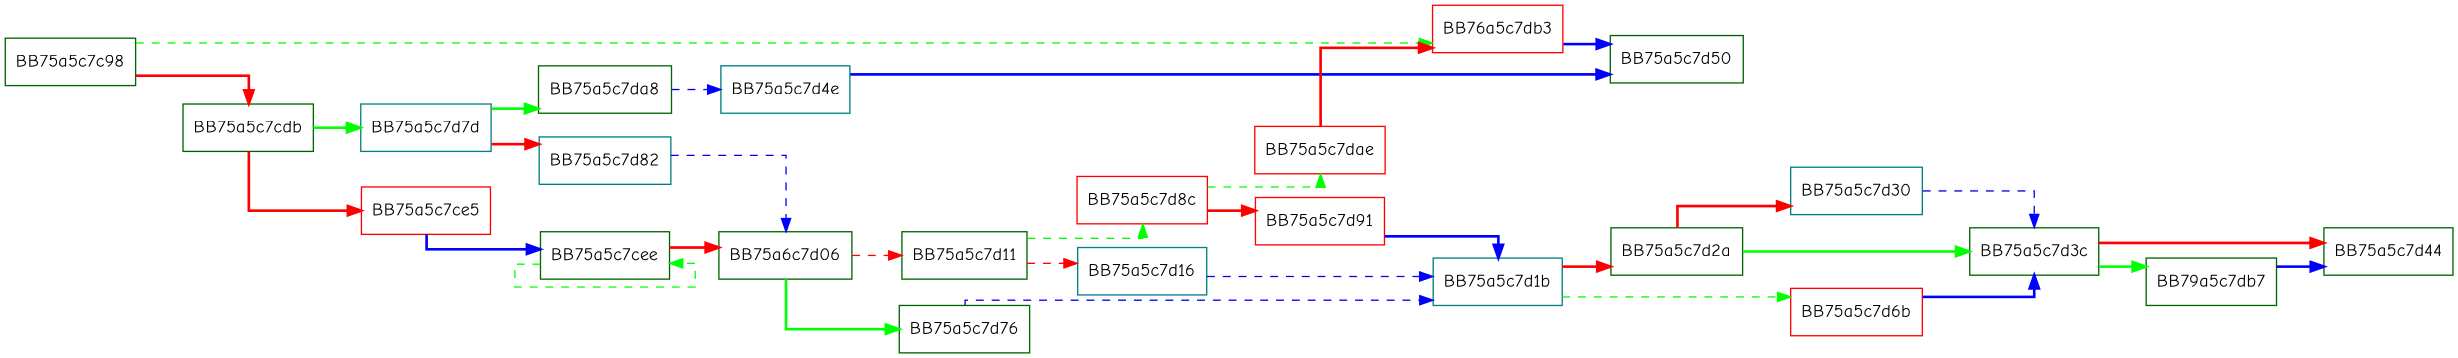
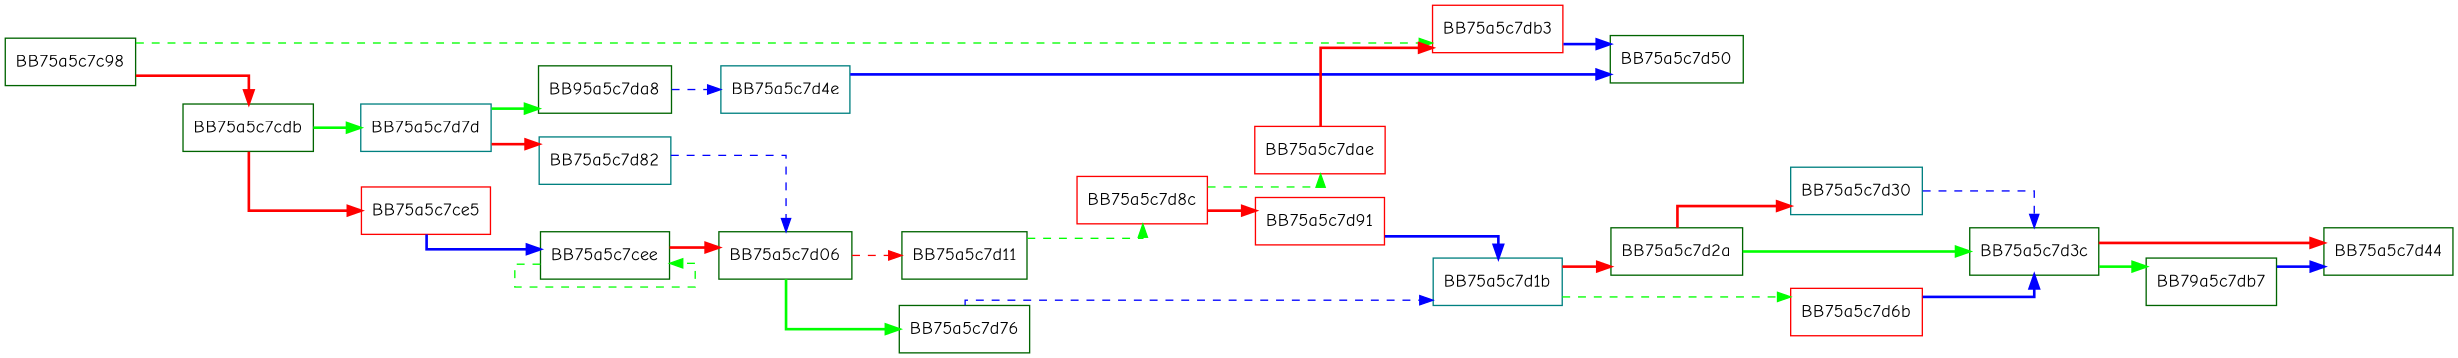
node "BB76a5c7db3": label "BB76a5c7db3" -> "BB75a5c7db3"
node "BB75a5c7da8": label "BB75a5c7da8" -> "BB95a5c7da8"
node "BB75a6c7d06": label "BB75a6c7d06" -> "BB75a5c7d06"
node "BB75a5c7d16": removed
